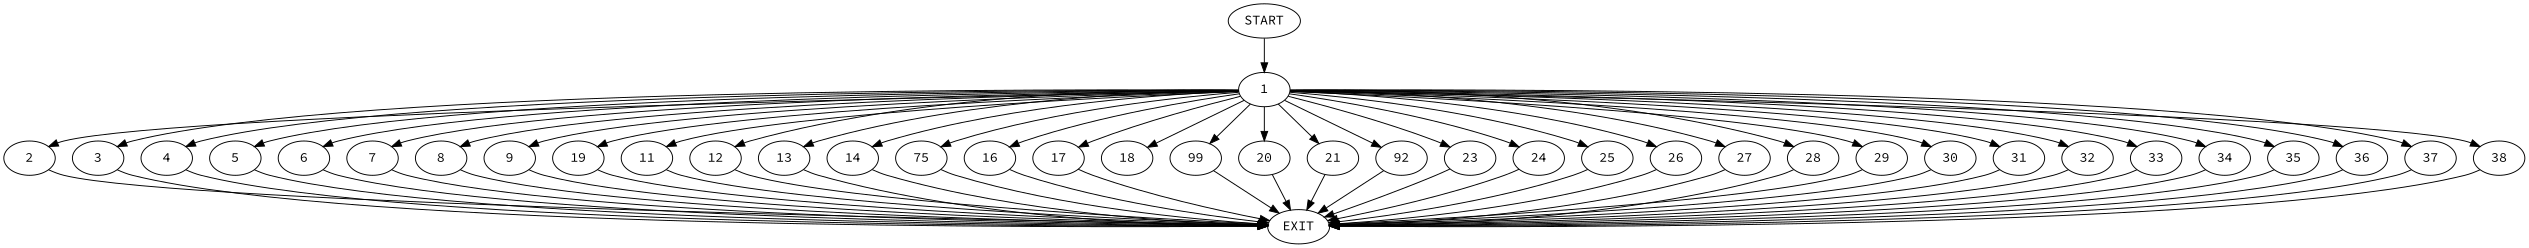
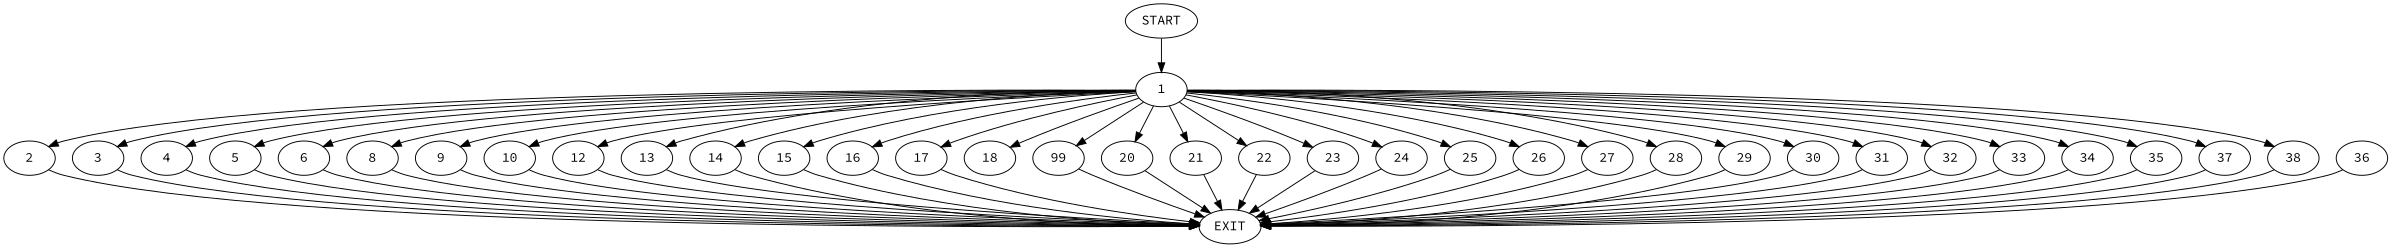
edge "1" -> "36": removed
node "7": removed
node "19": label "19" -> "10"
node "11": removed
node "75": label "75" -> "15"
node "92": label "92" -> "22"
